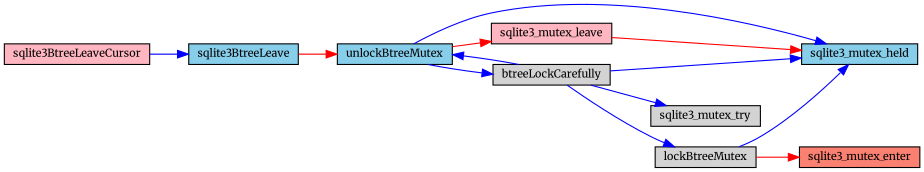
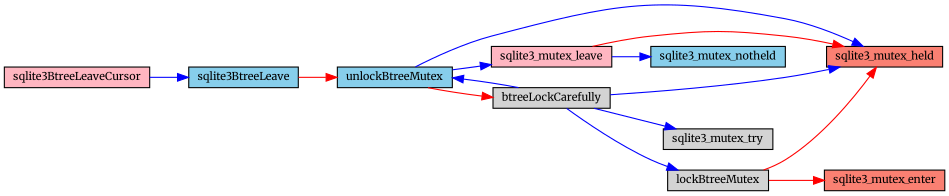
edge "unlockBtreeMutex" -> "sqlite3_mutex_leave": color red -> blue
node "sqlite3_mutex_held": fillcolor skyblue -> salmon
node "sqlite3_mutex_notheld": added
edge "unlockBtreeMutex" -> "btreeLockCarefully": color blue -> red
edge "lockBtreeMutex" -> "sqlite3_mutex_held": color blue -> red
